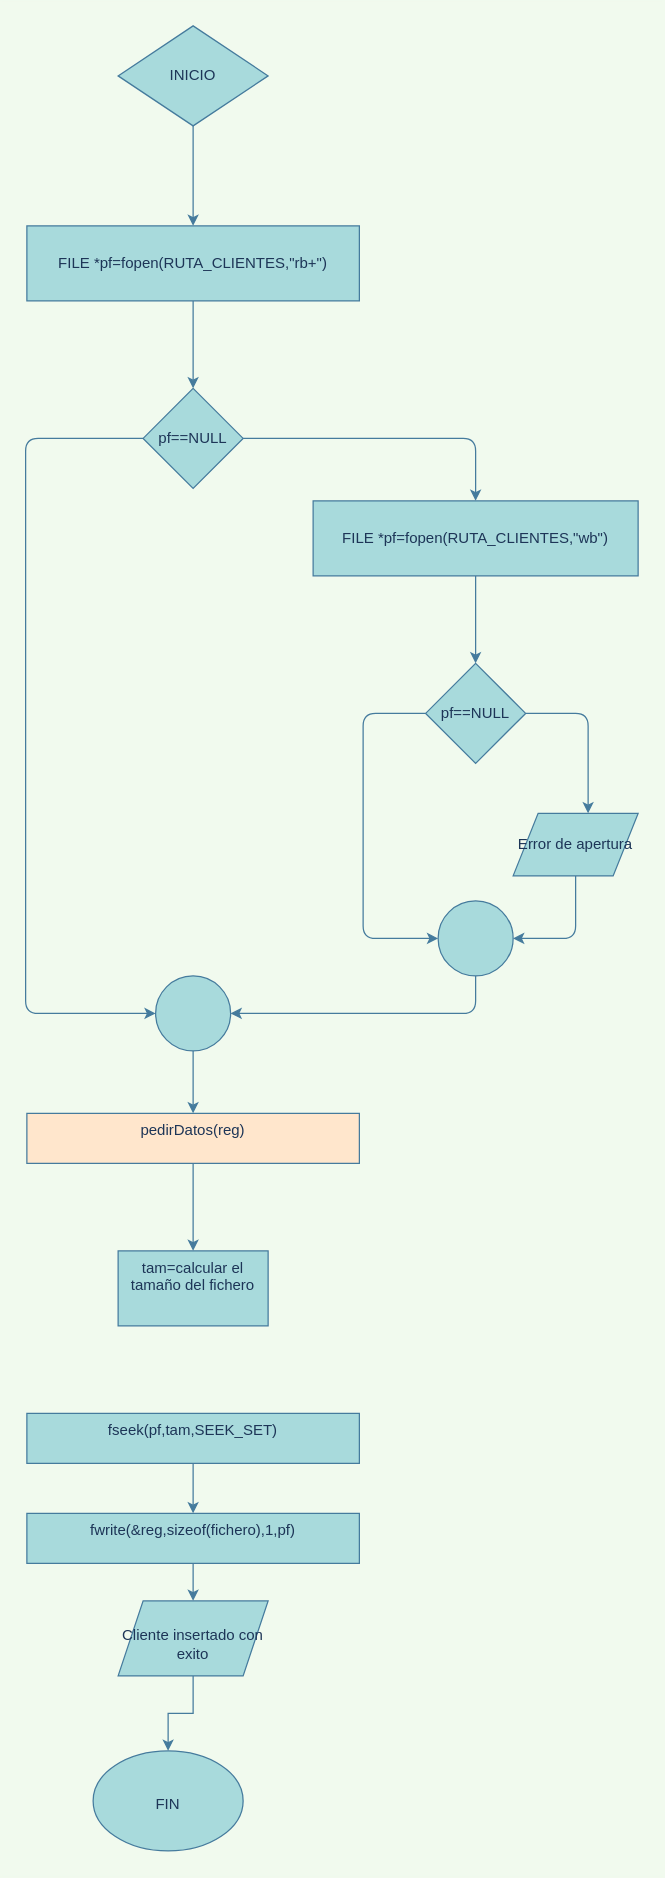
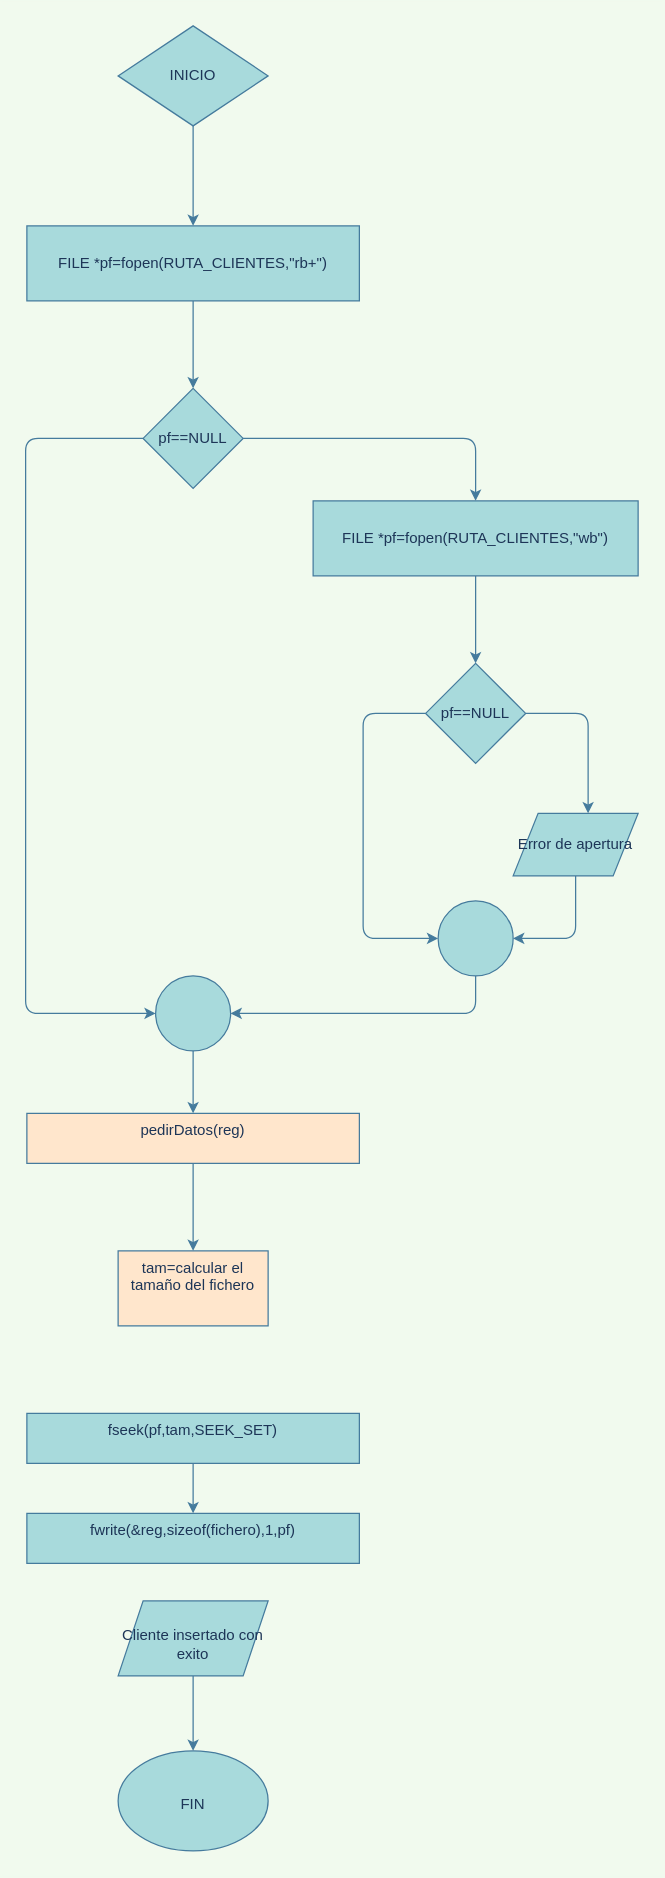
node "tam=calcular el tamaño del fichero": fillcolor #a8dadc -> #ffe6cc
edge "fwrite(&reg,sizeof(fichero),1,pf)" -> "Cliente insertado con exito": removed
node "FIN": moved (168, 1801) -> (193, 1801)
